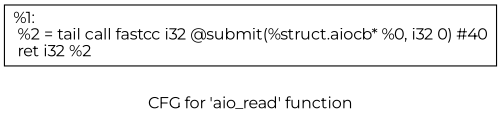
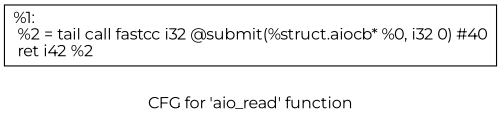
node "%1:": text "ret i32 %2" -> "ret i42 %2"
